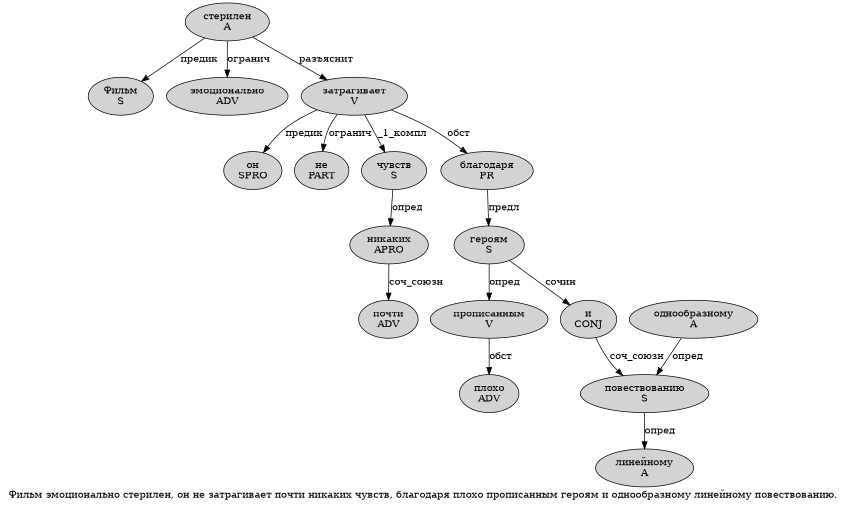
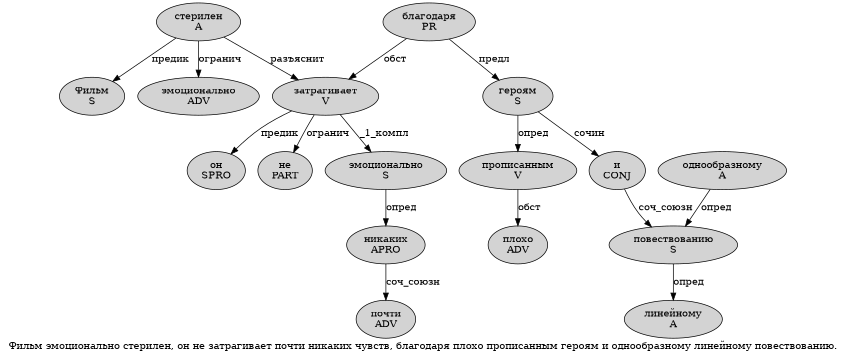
edge "затрагивает V" -> "благодаря PR": reversed
node "чувств S": label "чувств S" -> "эмоционально S"
